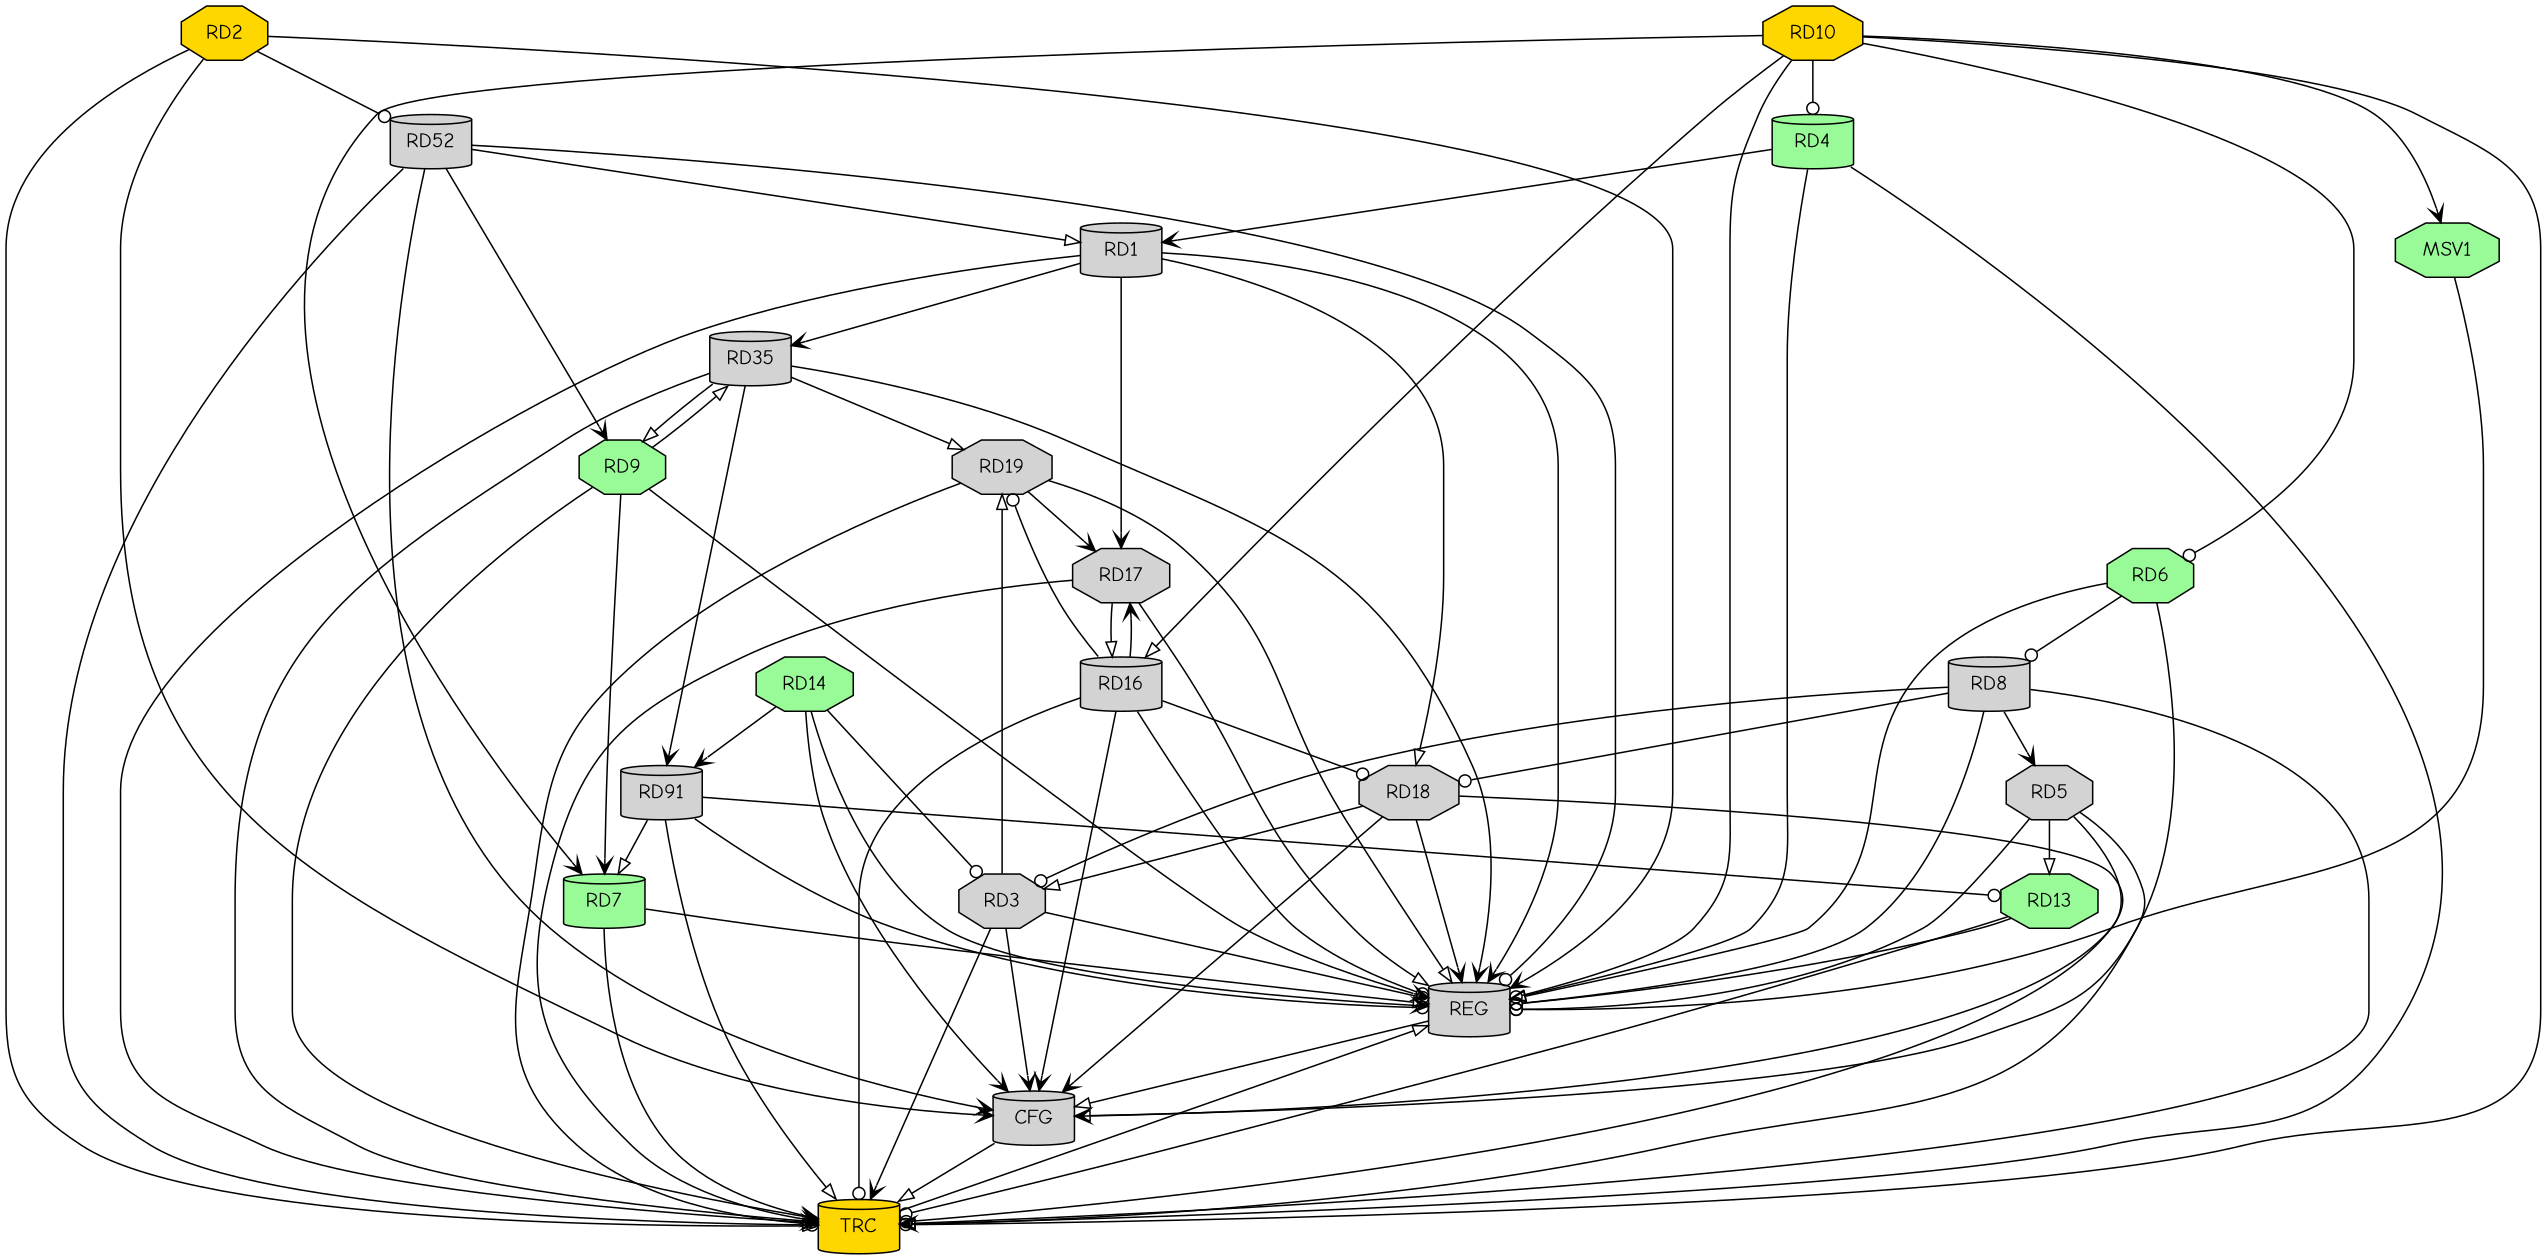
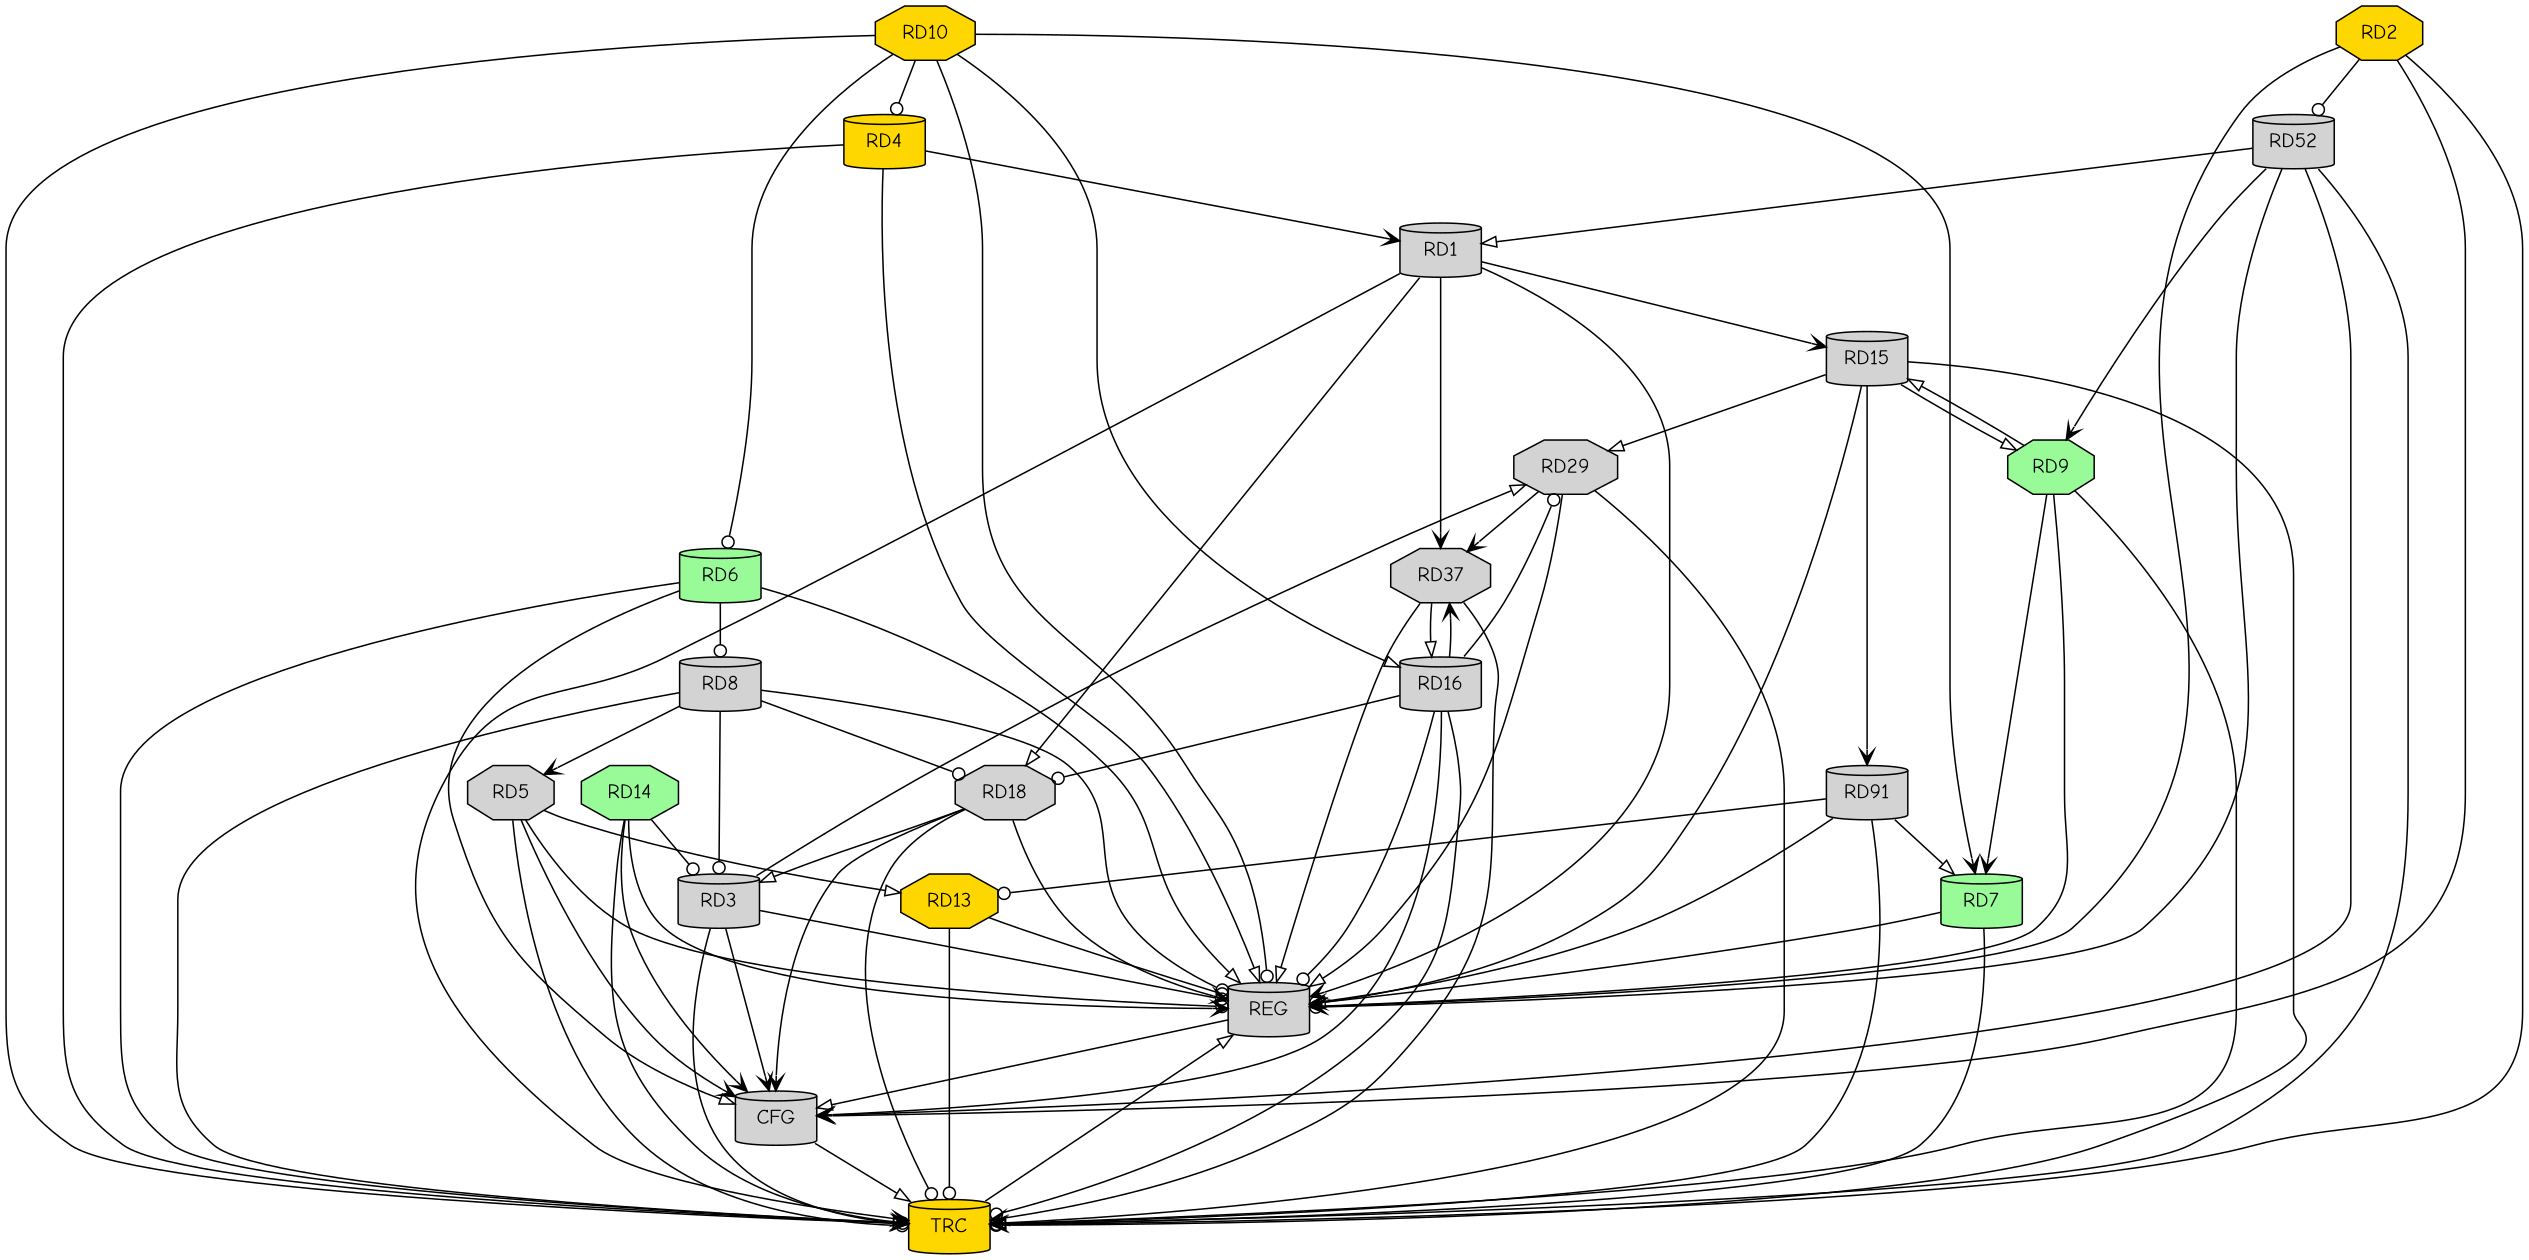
node "RD4": fillcolor palegreen -> gold
node "MSV1": removed
node "RD35": label "RD35" -> "RD15"
node "RD19": label "RD19" -> "RD29"
node "RD17": label "RD17" -> "RD37"
node "RD6": shape octagon -> cylinder
edge "RD14" -> "RD91": now "RD14" -> "TRC"
node "RD3": shape octagon -> cylinder
node "RD13": fillcolor palegreen -> gold
edge "RD6" -> "TRC": added
